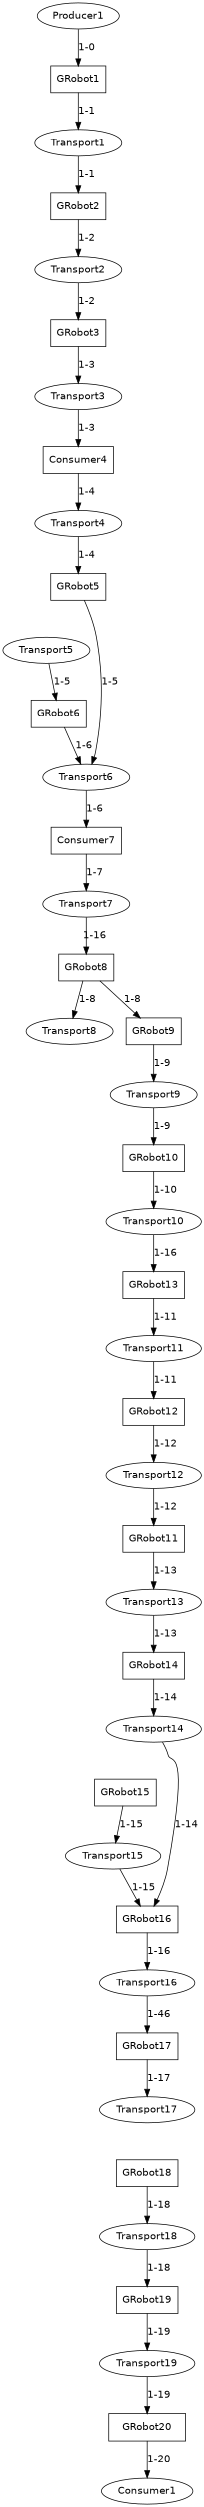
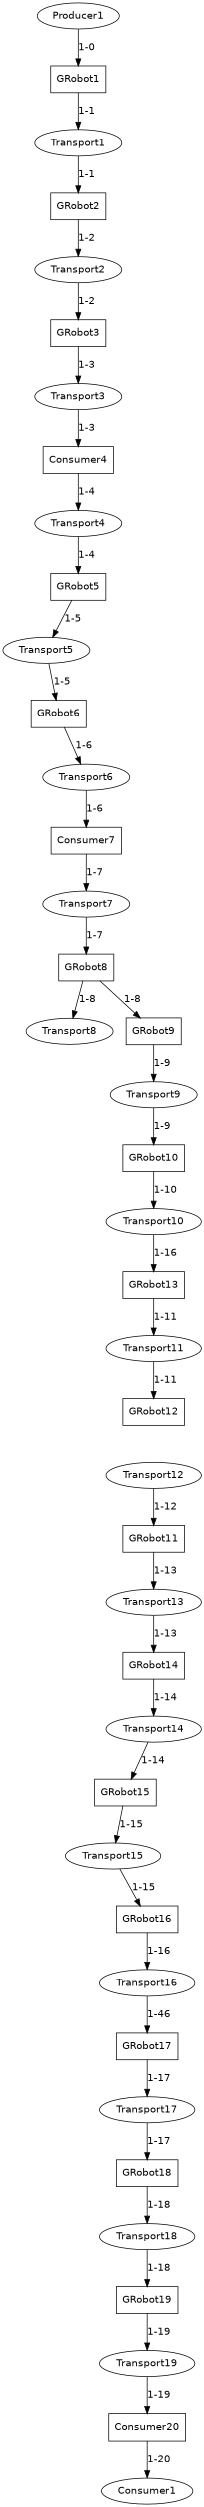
edge "GRobot5" -> "Transport6": now "GRobot5" -> "Transport5"
edge "Transport7" -> "GRobot8": label "1-16" -> "1-7"
edge "GRobot12" -> "Transport12": removed, label "1-12"
edge "Transport14" -> "GRobot16": now "Transport14" -> "GRobot15"
edge "Transport17" -> "GRobot18": added, label "1-17"
node "GRobot20": label "GRobot20" -> "Consumer20"
